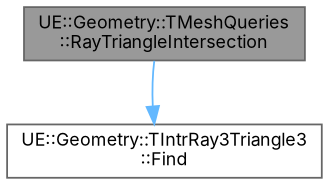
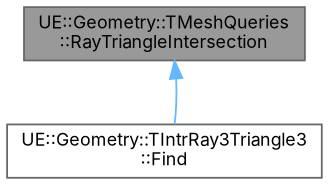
edge "UE::Geometry::TMeshQueries ::RayTriangleIntersection" -> "UE::Geometry::TIntrRay3Triangle3 ::Find": reversed
